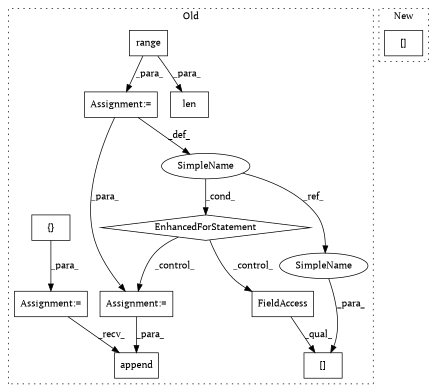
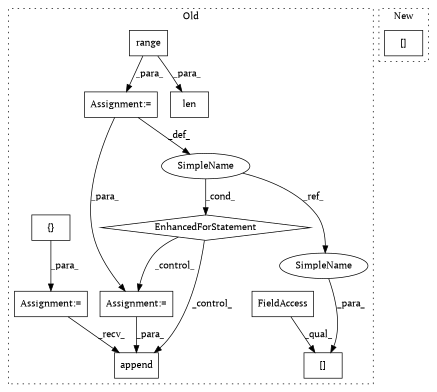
edge "EnhancedForStatement" -> "FieldAccess": now "EnhancedForStatement" -> "append"
